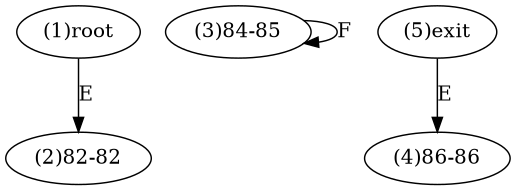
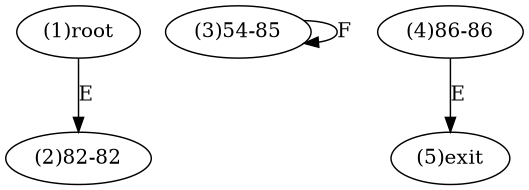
node "(3)84-85": label "(3)84-85" -> "(3)54-85"
edge "(5)exit" -> "(4)86-86": reversed
